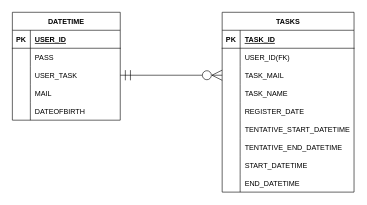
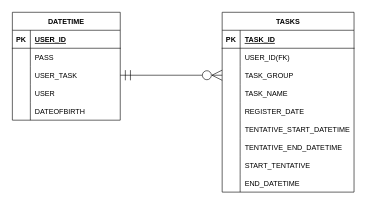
node "TASK_MAIL": label "TASK_MAIL" -> "TASK_GROUP"
node "MAIL": label "MAIL" -> "USER"
node "START_DATETIME": label "START_DATETIME" -> "START_TENTATIVE"
